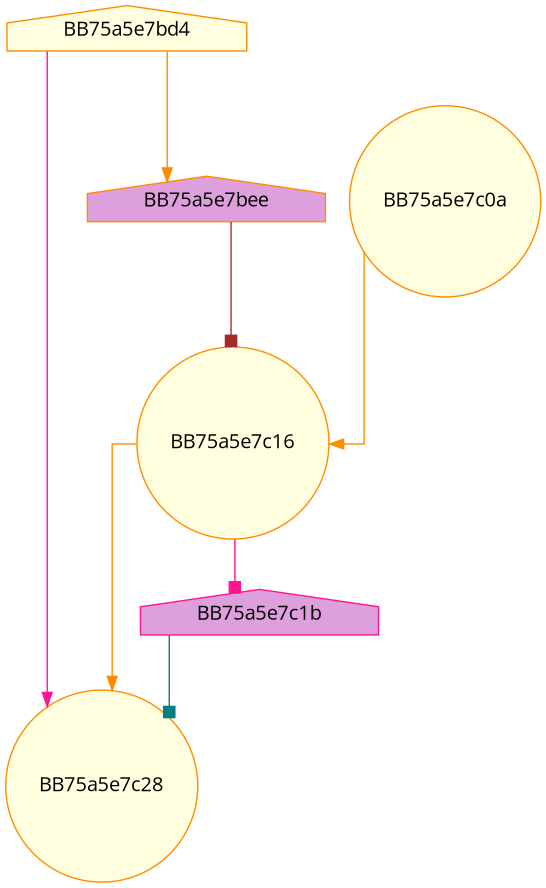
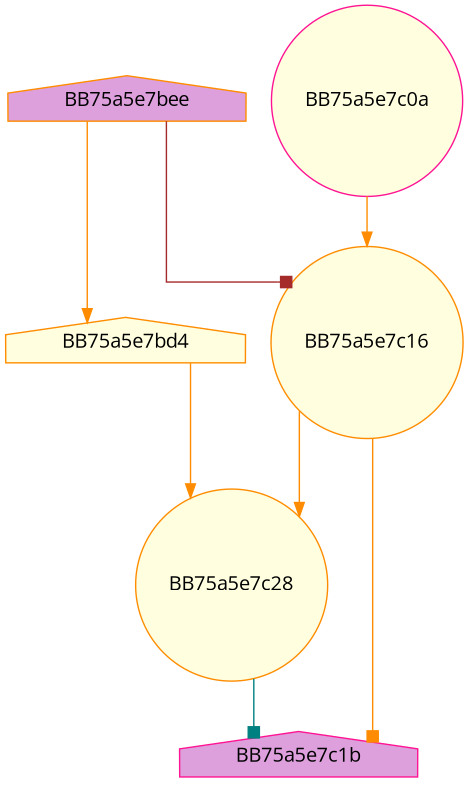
edge "BB75a5e7bd4" -> "BB75a5e7bee": reversed
node "BB75a5e7c0a": color darkorange -> deeppink
edge "BB75a5e7bd4" -> "BB75a5e7c28": color deeppink -> darkorange
edge "BB75a5e7c16" -> "BB75a5e7c1b": color deeppink -> darkorange
edge "BB75a5e7c1b" -> "BB75a5e7c28": reversed
